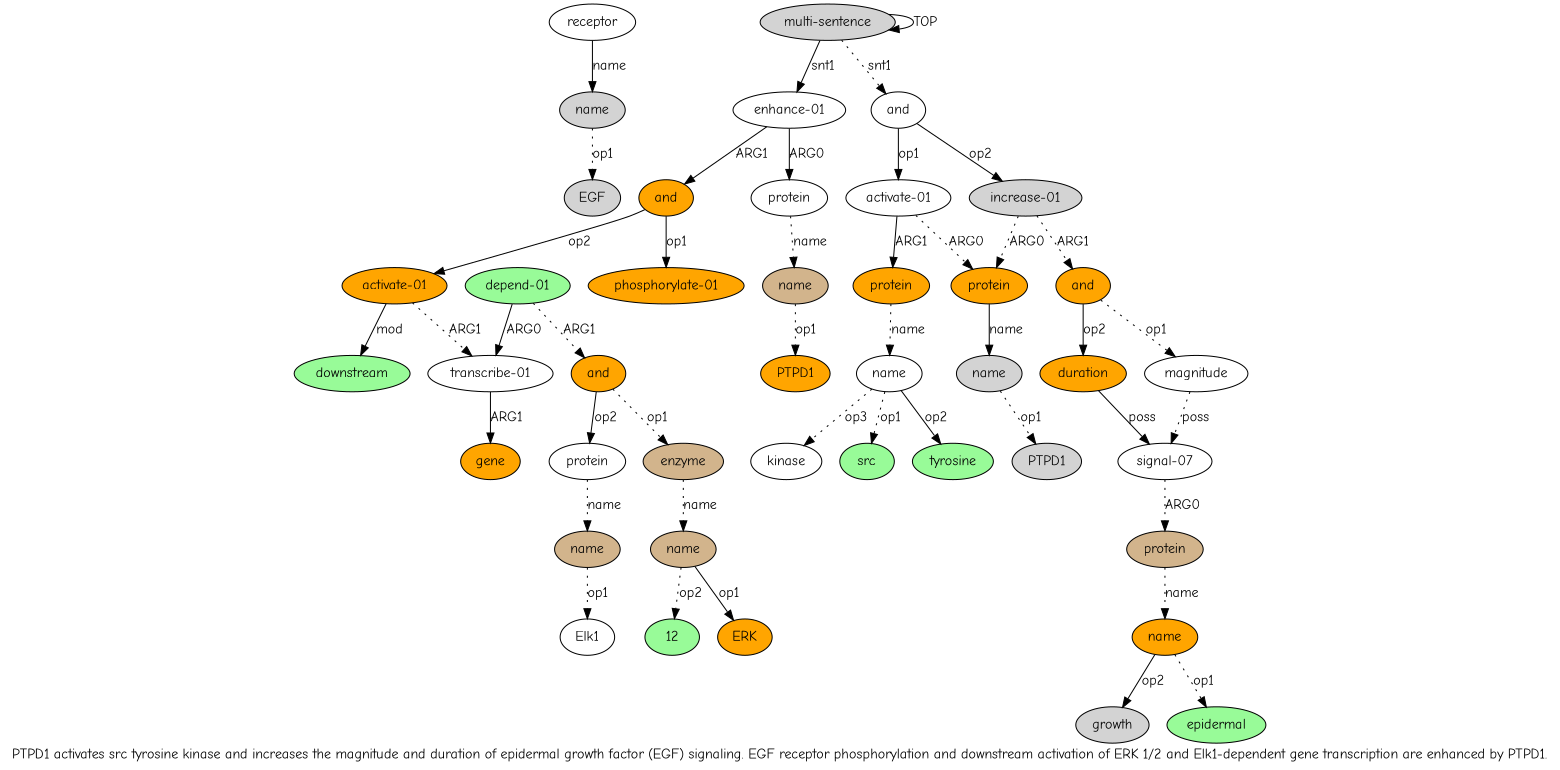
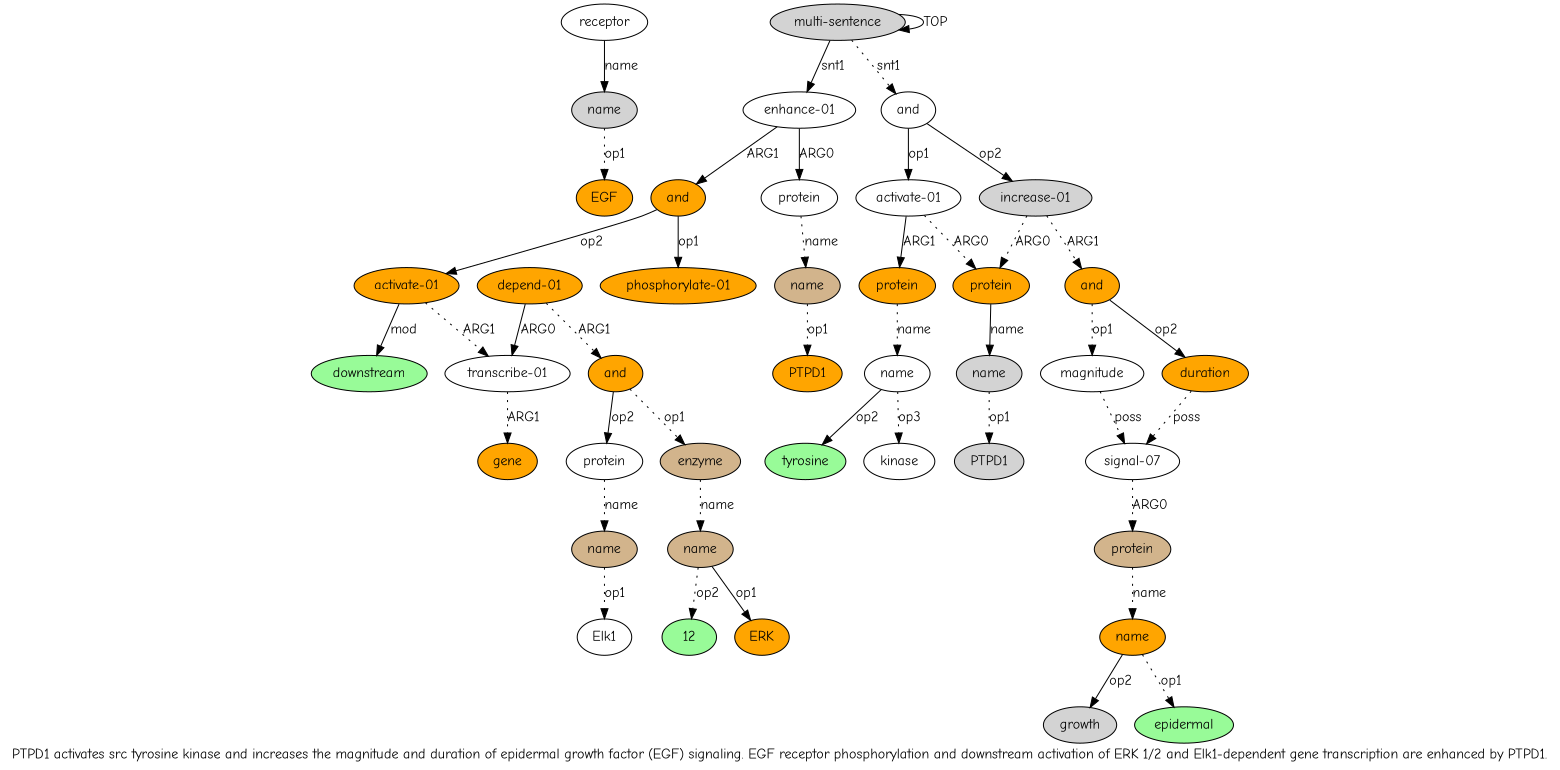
node "EGF": fillcolor lightgrey -> orange
node "depend-01": fillcolor palegreen -> orange
edge "transcribe-01" -> "gene": style solid -> dotted
edge "duration" -> "signal-07": style solid -> dotted
node "src": removed
